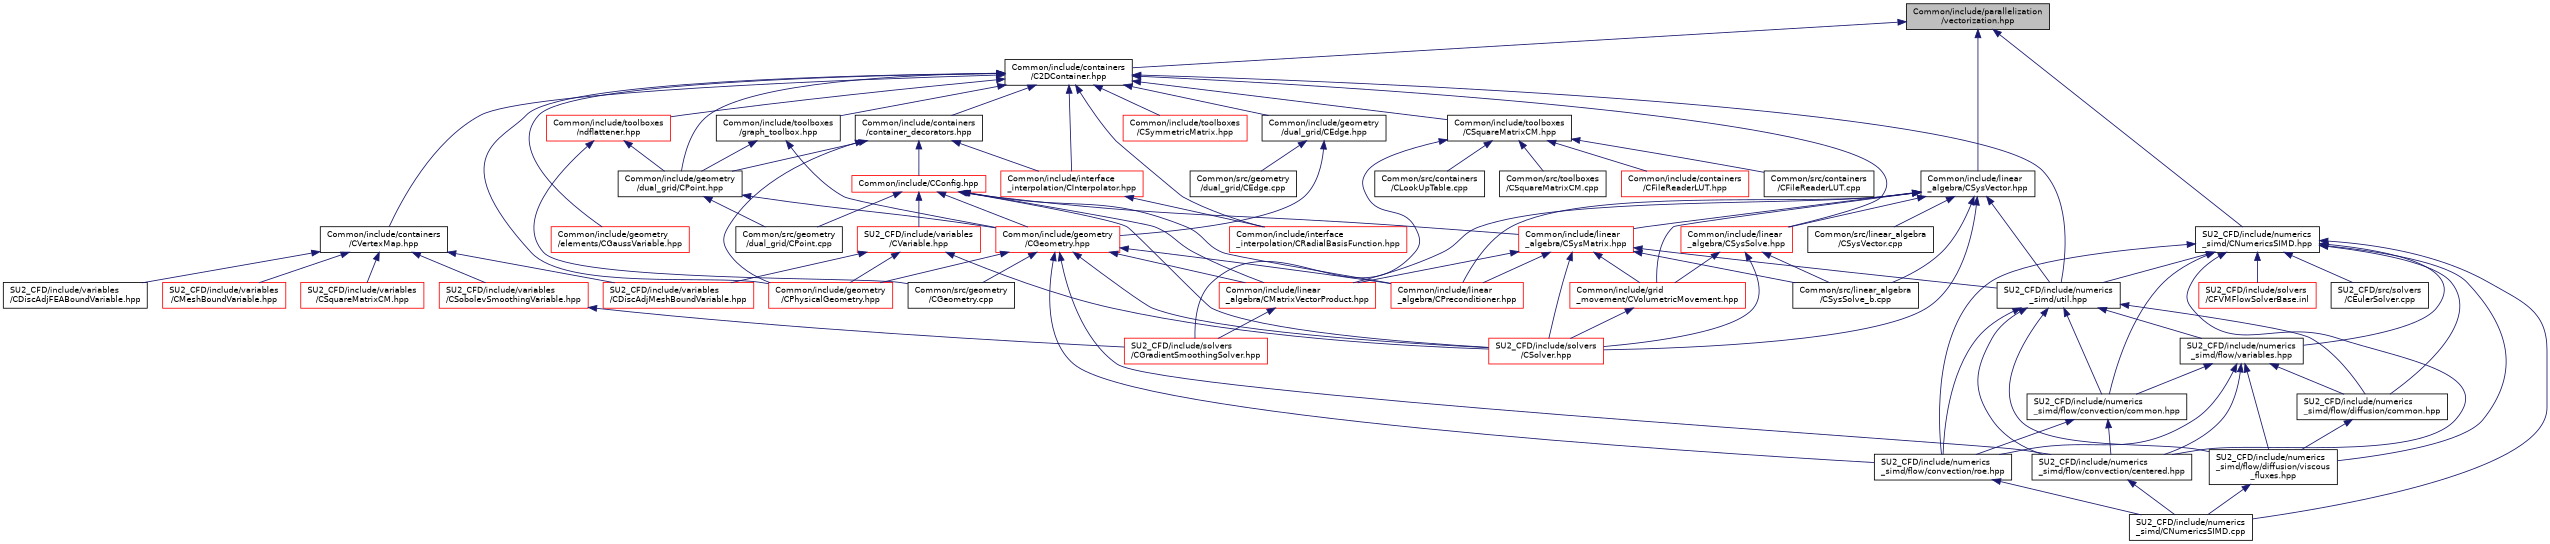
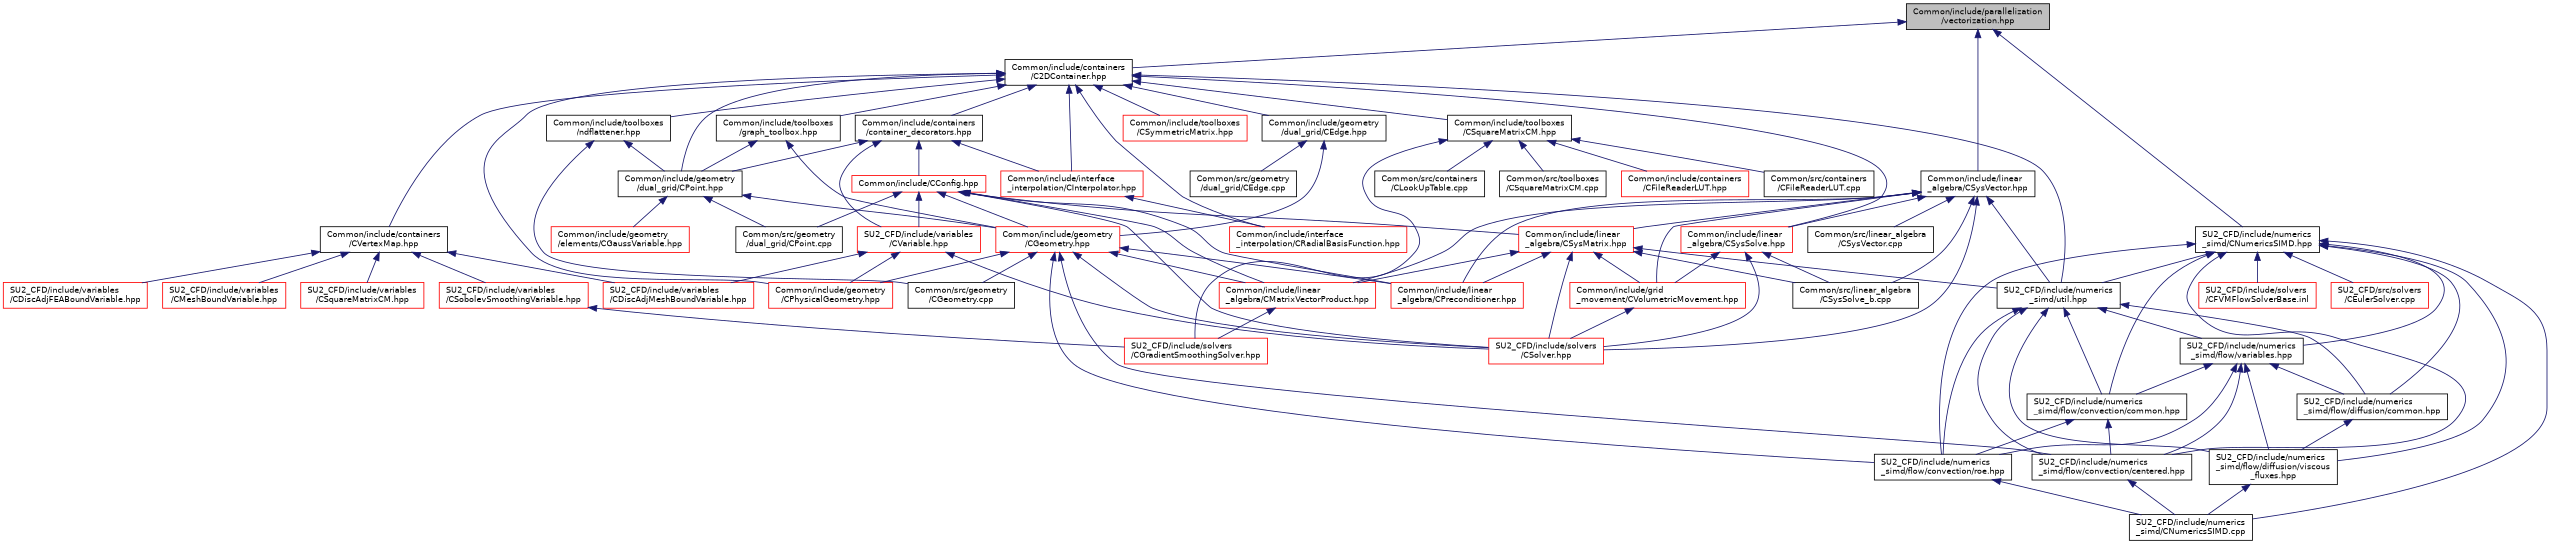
edge "Common/include/geometry /elements/CGaussVariable.hpp" -> "Common/include/containers /C2DContainer.hpp": now "Common/include/geometry /elements/CGaussVariable.hpp" -> "Common/include/geometry /dual_grid/CPoint.hpp"
node "Common/include/toolboxes /ndflattener.hpp": color red -> black
edge "Common/include/geometry /CPhysicalGeometry.hpp" -> "Common/include/containers /container_decorators.hpp": now "SU2_CFD/include/variables /CVariable.hpp" -> "Common/include/containers /container_decorators.hpp"
node "SU2_CFD/include/variables /CDiscAdjFEABoundVariable.hpp": color black -> red
node "SU2_CFD/src/solvers /CEulerSolver.cpp": color black -> red
